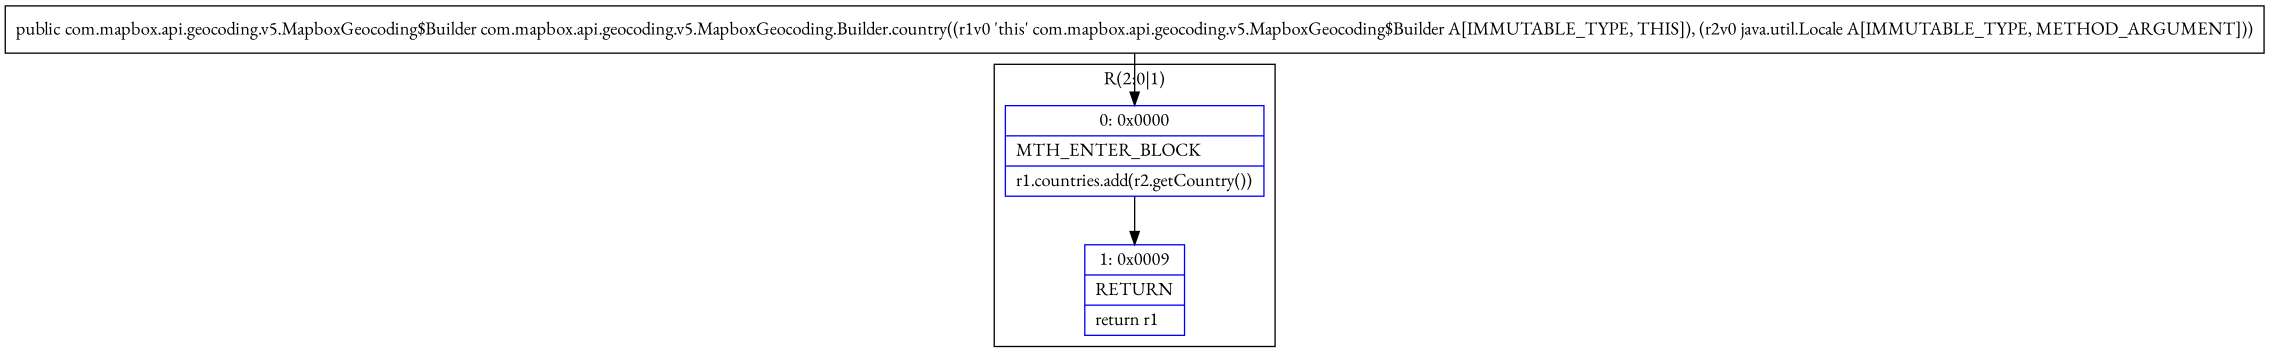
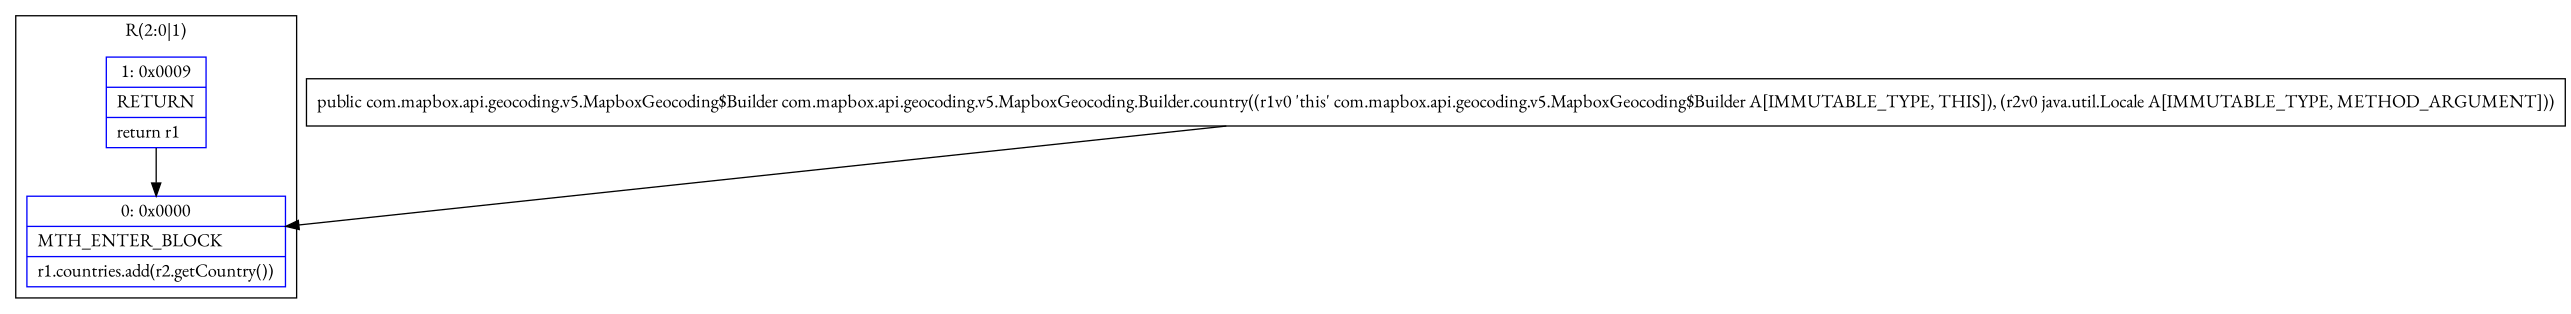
edge "0: 0x0000" -> "1: 0x0009": reversed
